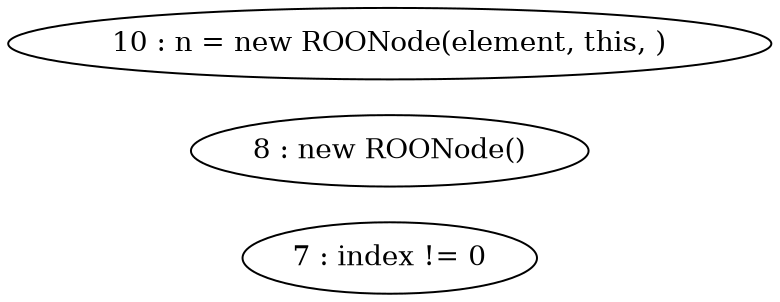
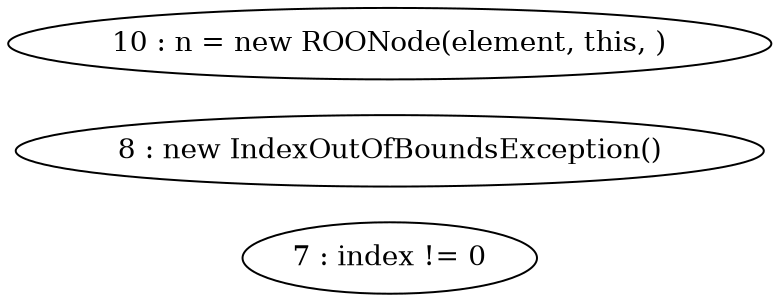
node "8 : new ROONode()": label "8 : new ROONode()" -> "8 : new IndexOutOfBoundsException()"
